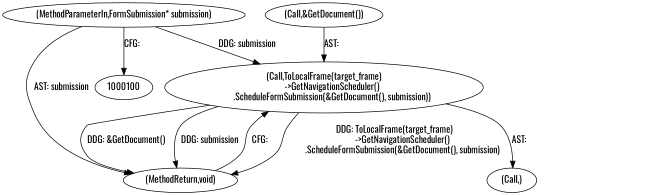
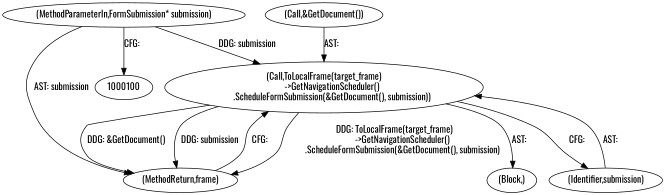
node "(MethodReturn,void)": label "(MethodReturn,void)" -> "(MethodReturn,frame)"
node "(Call,)": label "(Call,)" -> "(Block,)"
node "(Identifier,submission)": added
